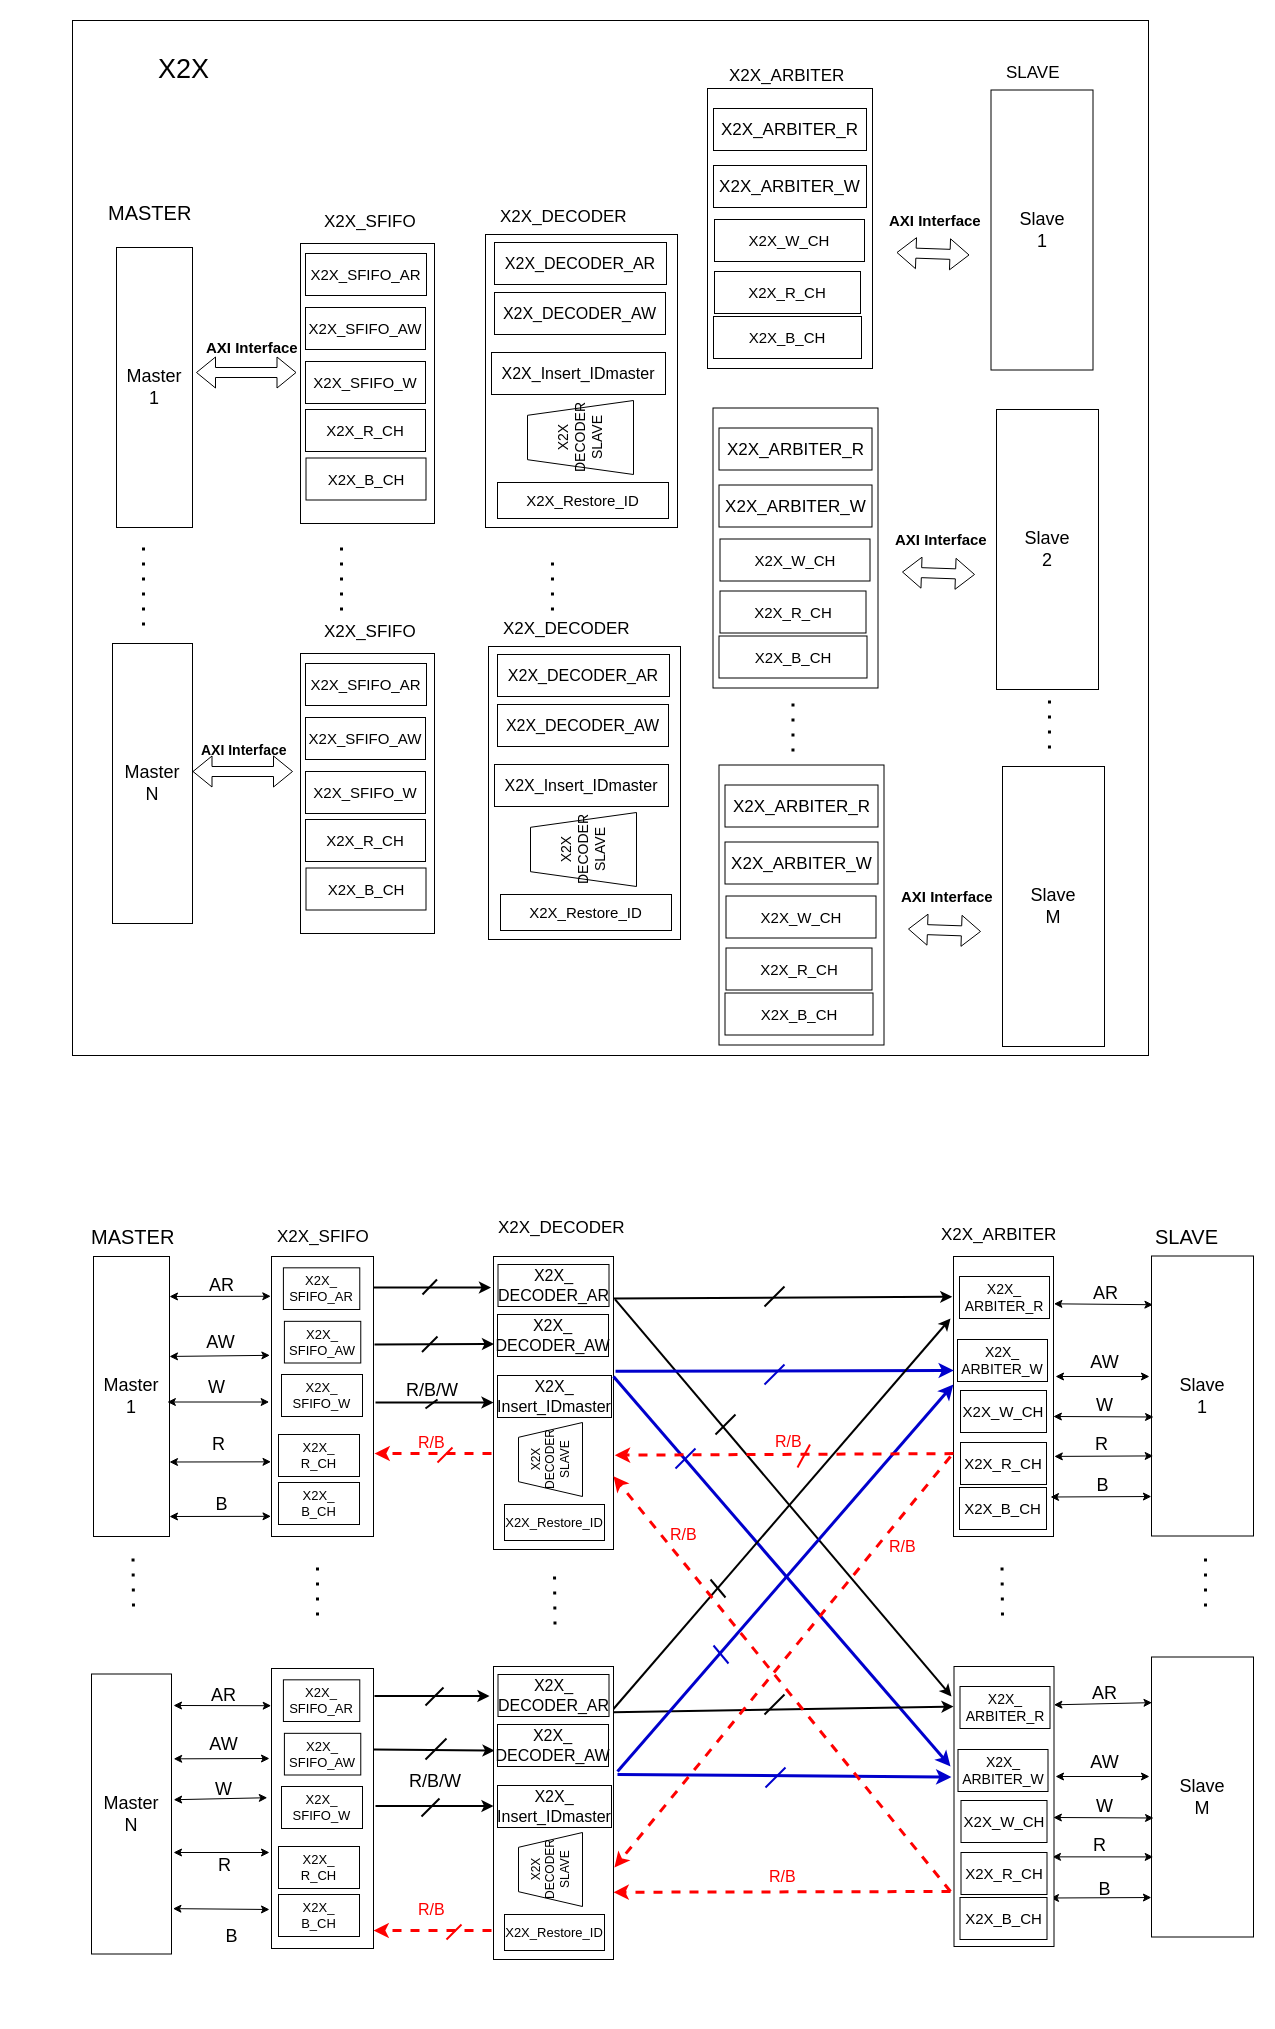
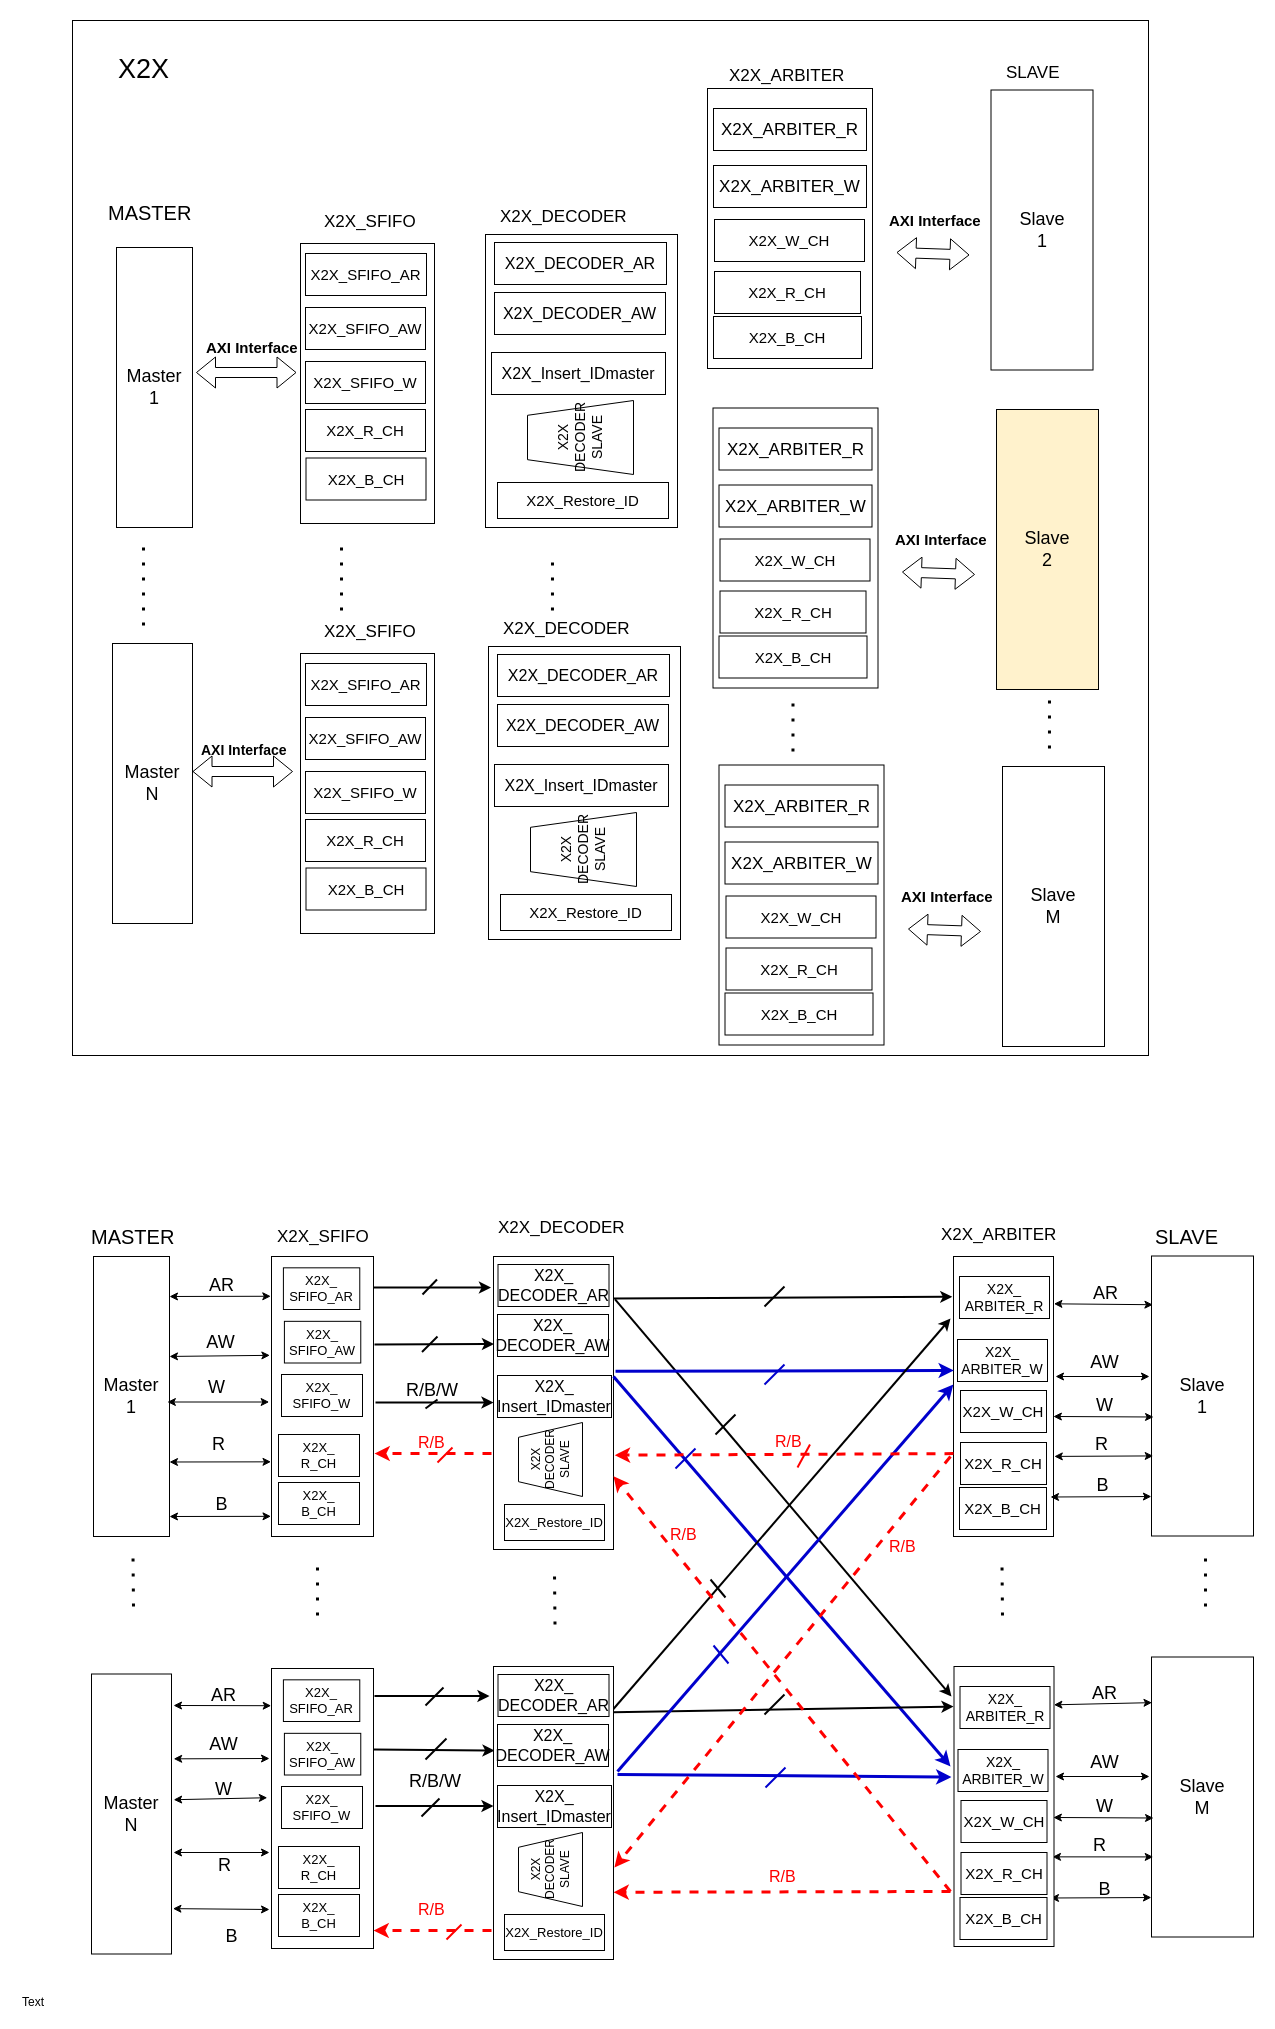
node "X2X": moved (188, 61) -> (148, 61)
node "Slave 2": fillcolor #ffffff -> #fff2cc
node "Text": added
